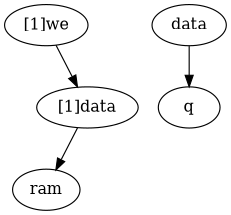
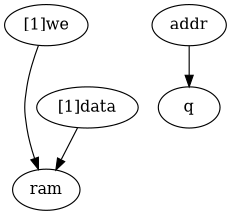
node "data": label "data" -> "addr"
edge "[1]we" -> "[1]data": now "[1]we" -> "ram"
